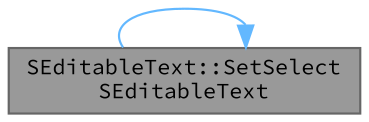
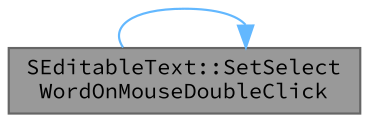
node "SEditableText::SetSelect SEditableText": label "SEditableText::SetSelect SEditableText" -> "SEditableText::SetSelect WordOnMouseDoubleClick"
